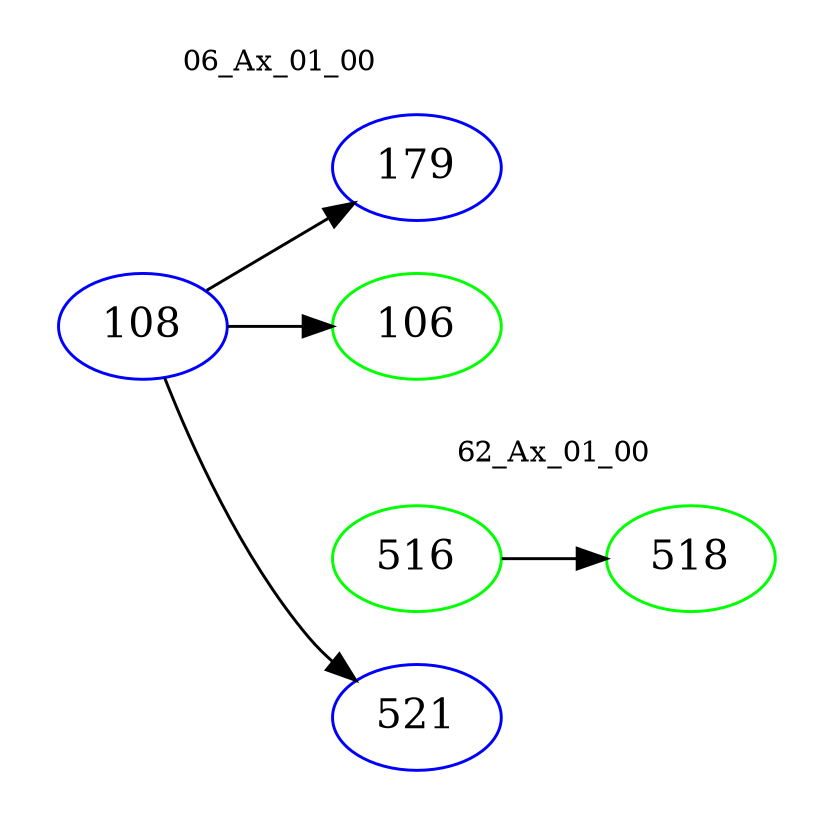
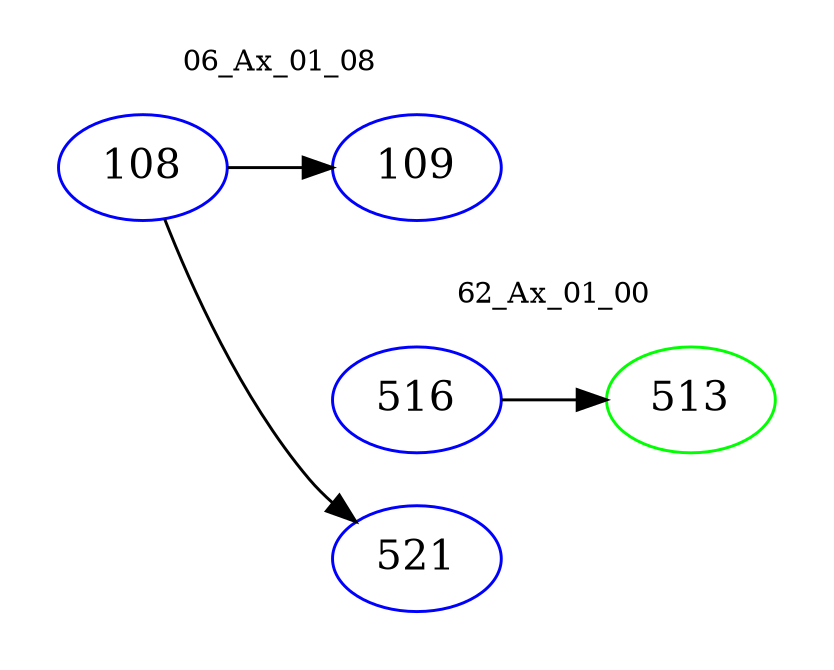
cluster "06_Ax_01_00": label "06_Ax_01_00" -> "06_Ax_01_08"
node "179": label "179" -> "109"
node "106": removed
node "516": color green -> blue
node "518": label "518" -> "513"
